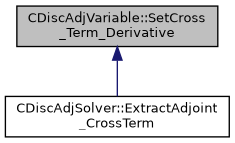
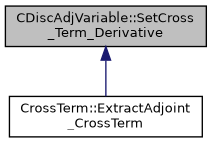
node "CDiscAdjSolver::ExtractAdjoint _CrossTerm": label "CDiscAdjSolver::ExtractAdjoint _CrossTerm" -> "CrossTerm::ExtractAdjoint _CrossTerm"
